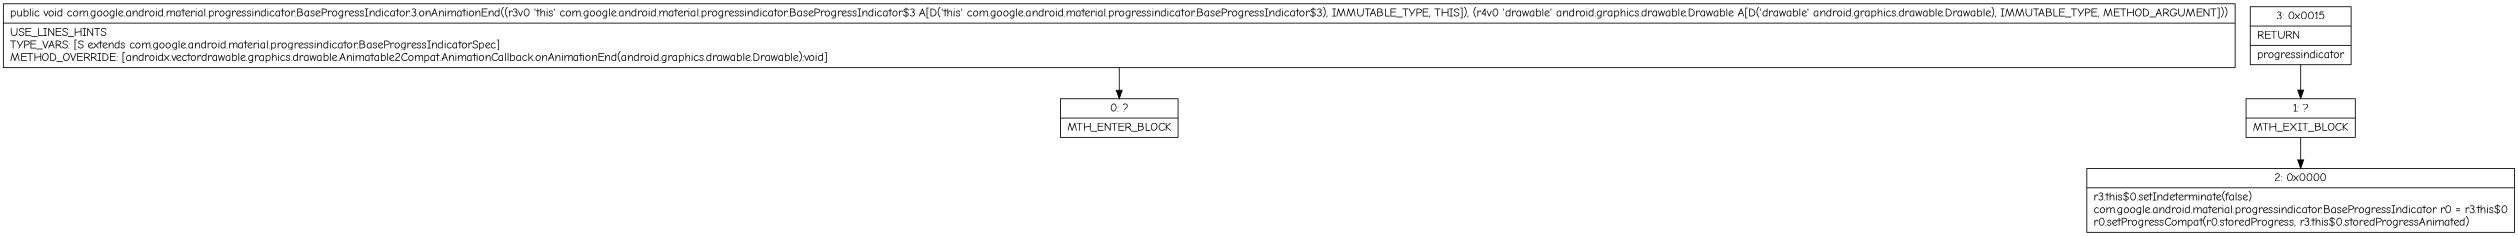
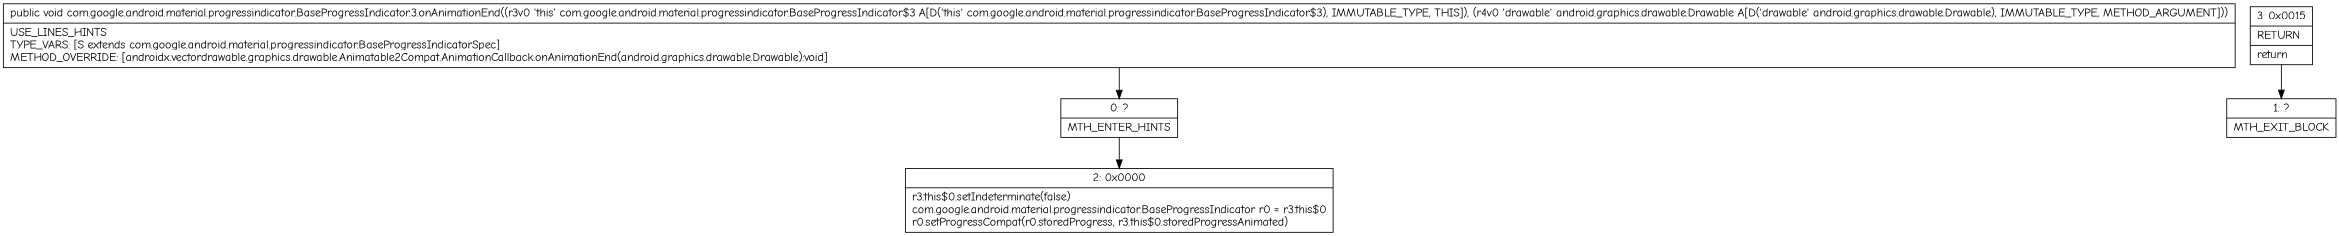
node "3: 0x0015": text "progressindicator" -> "return"
node "0: ?": text "MTH_ENTER_BLOCK" -> "MTH_ENTER_HINTS"
edge "1: ?" -> "2: 0x0000": now "0: ?" -> "2: 0x0000"
